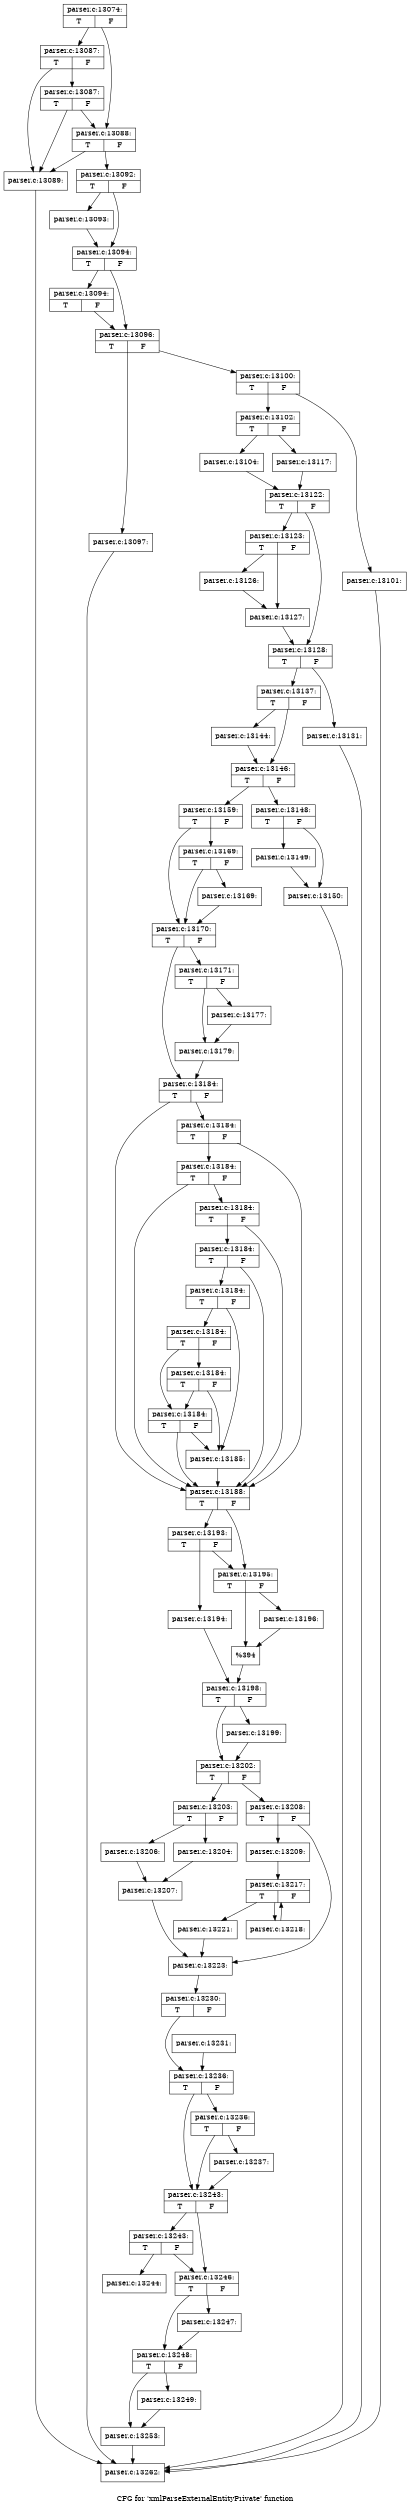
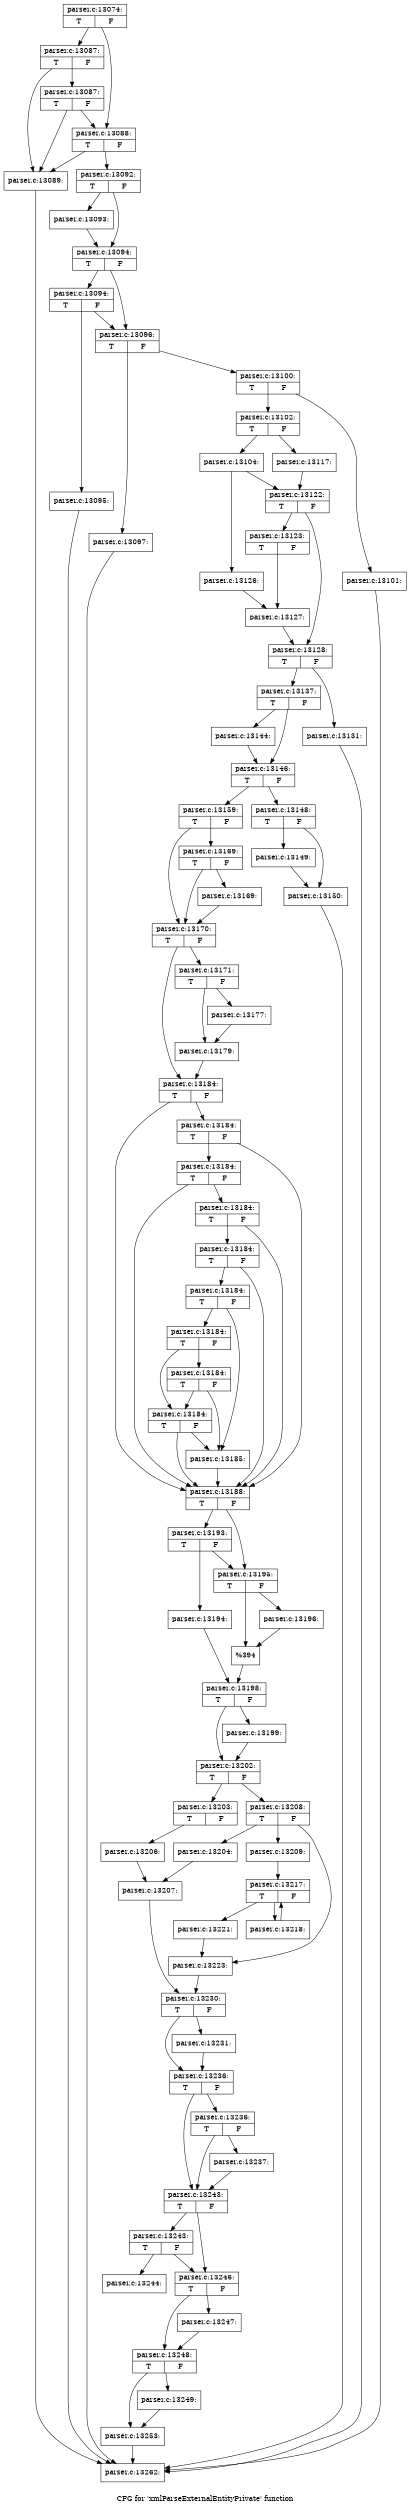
node "parser.c:13095:": added
edge "parser.c:13123:" -> "parser.c:13126:": now "parser.c:13104:" -> "parser.c:13126:"
edge "parser.c:13203:" -> "parser.c:13204:": now "parser.c:13208:" -> "parser.c:13204:"
edge "parser.c:13207:" -> "parser.c:13223:": now "parser.c:13207:" -> "parser.c:13230:"
edge "parser.c:13230:" -> "parser.c:13231:": added
